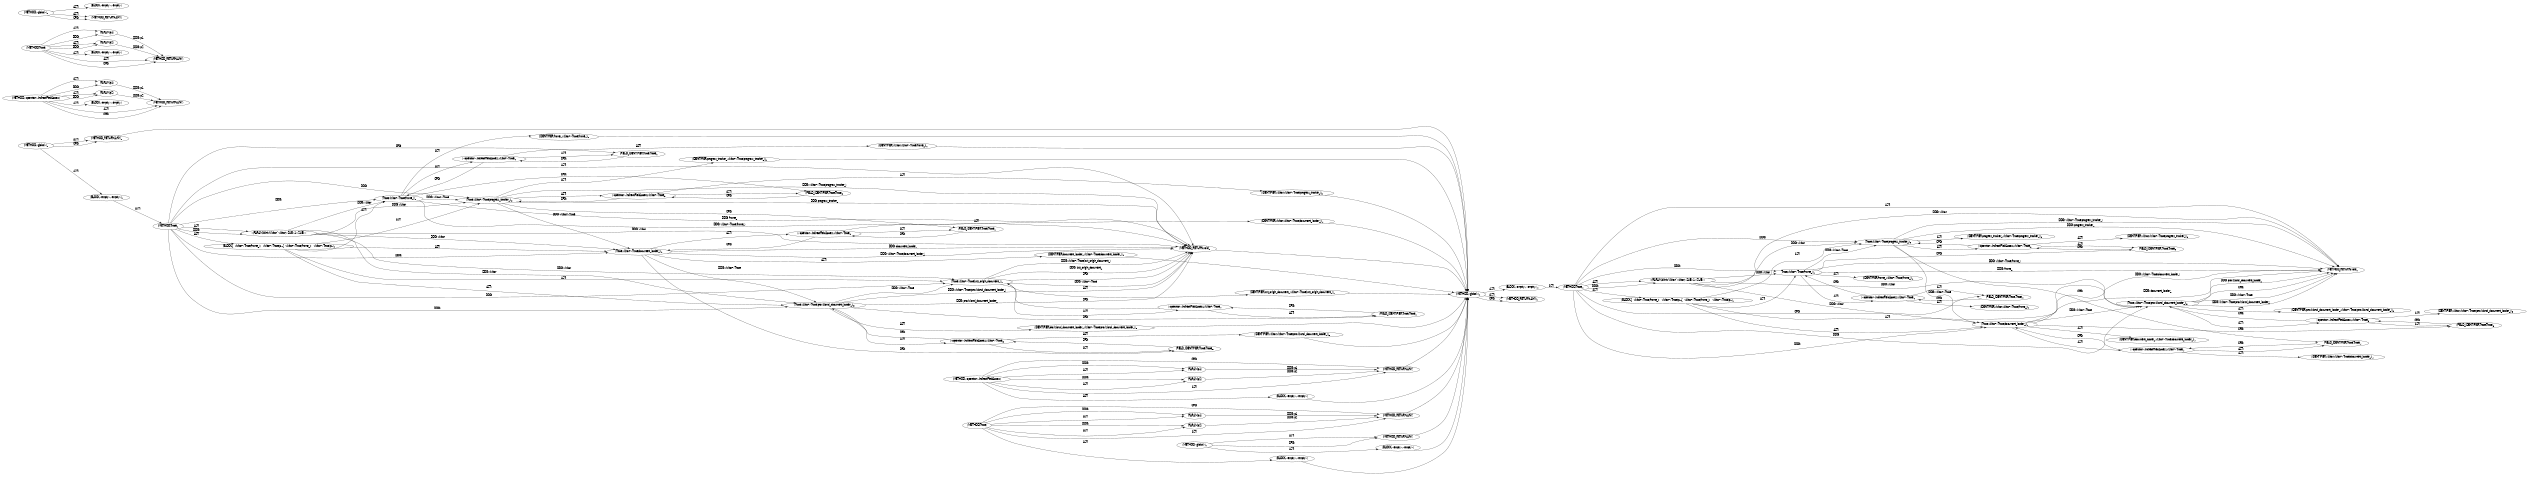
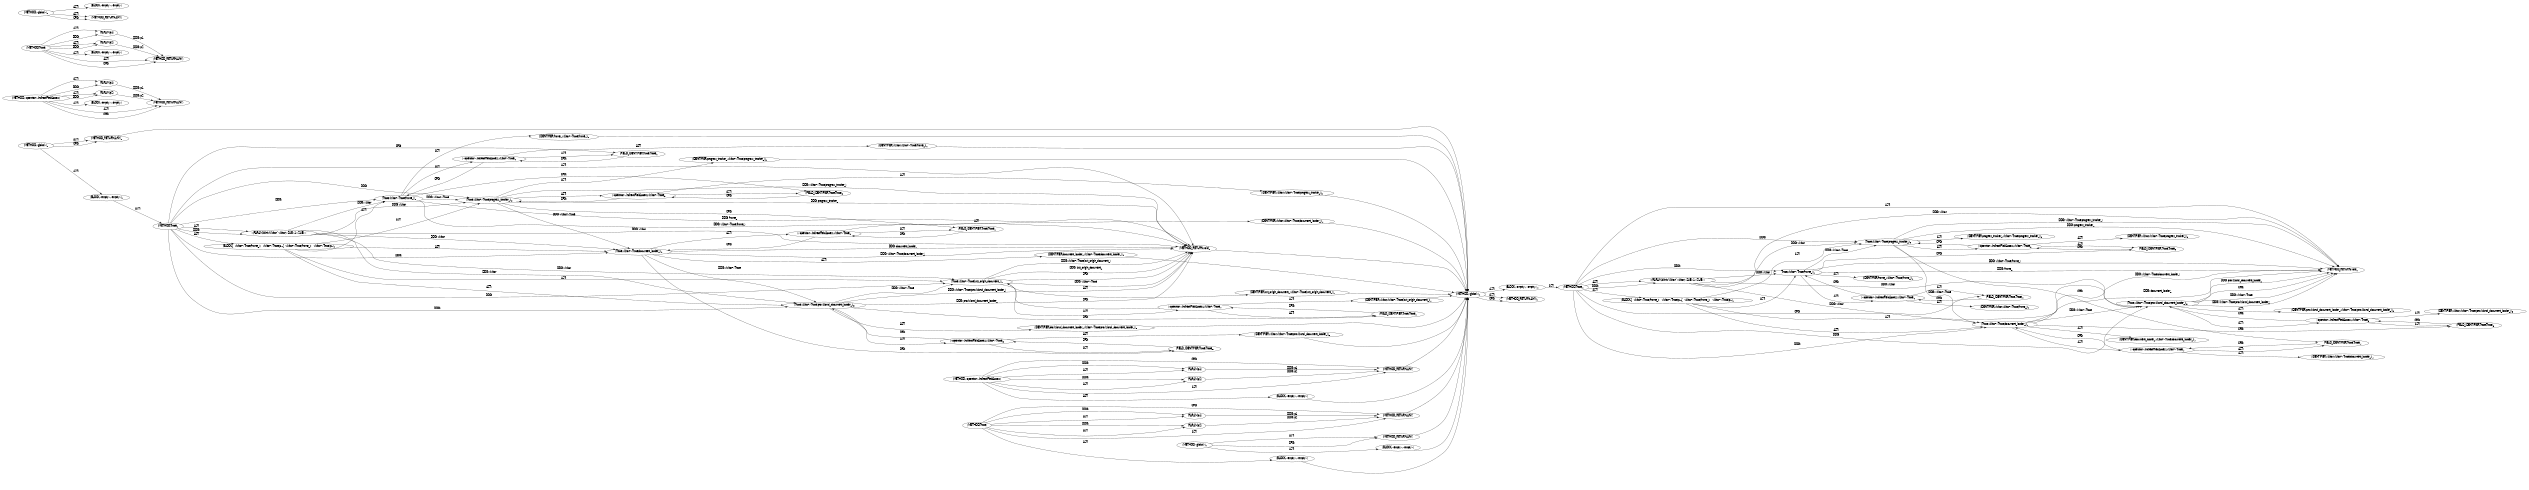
node "(IDENTIFIER,visitor,visitor->Trace(last_origin_document_))": added
